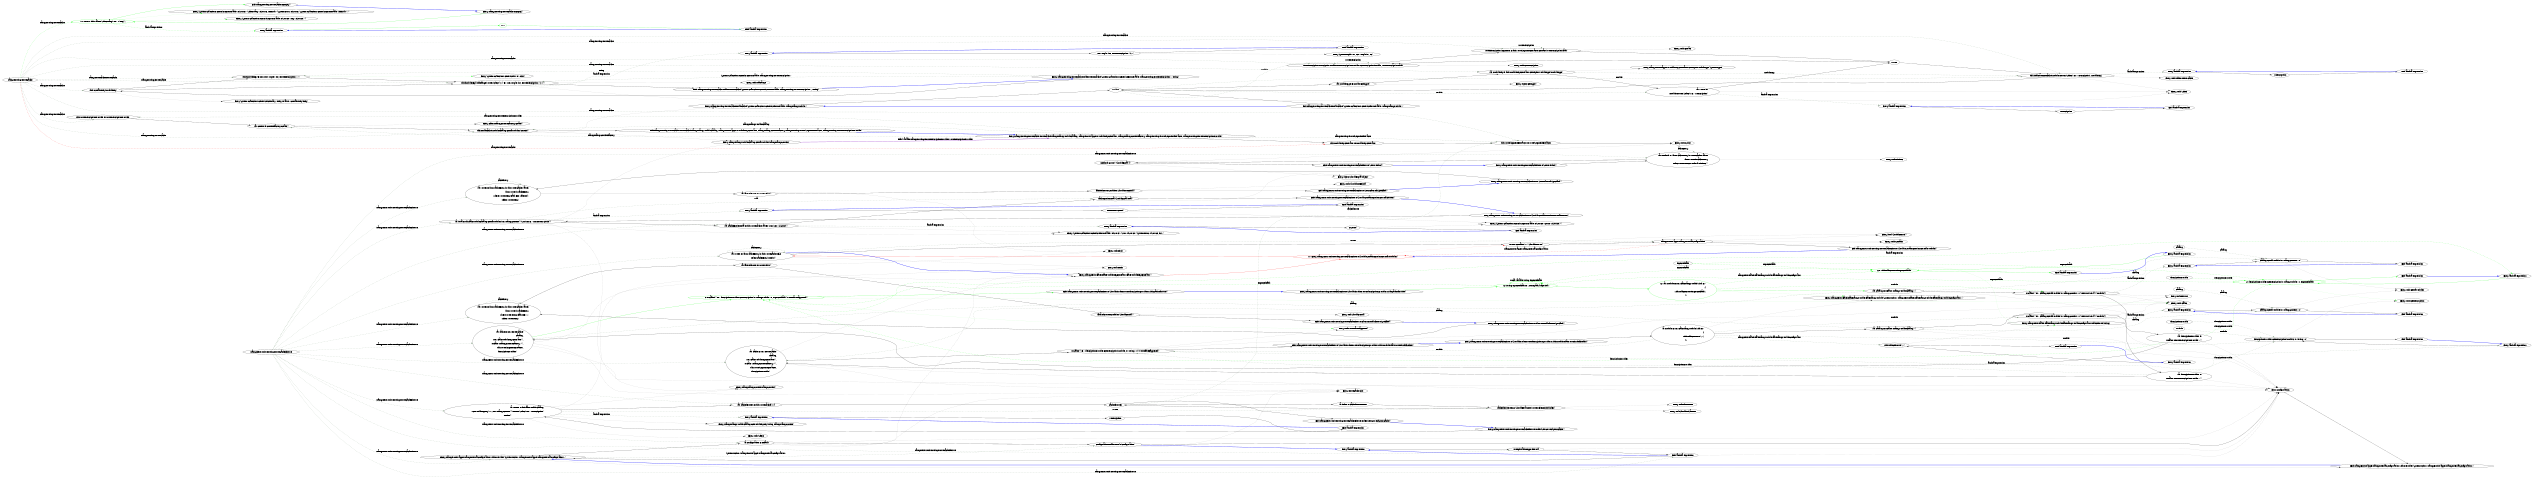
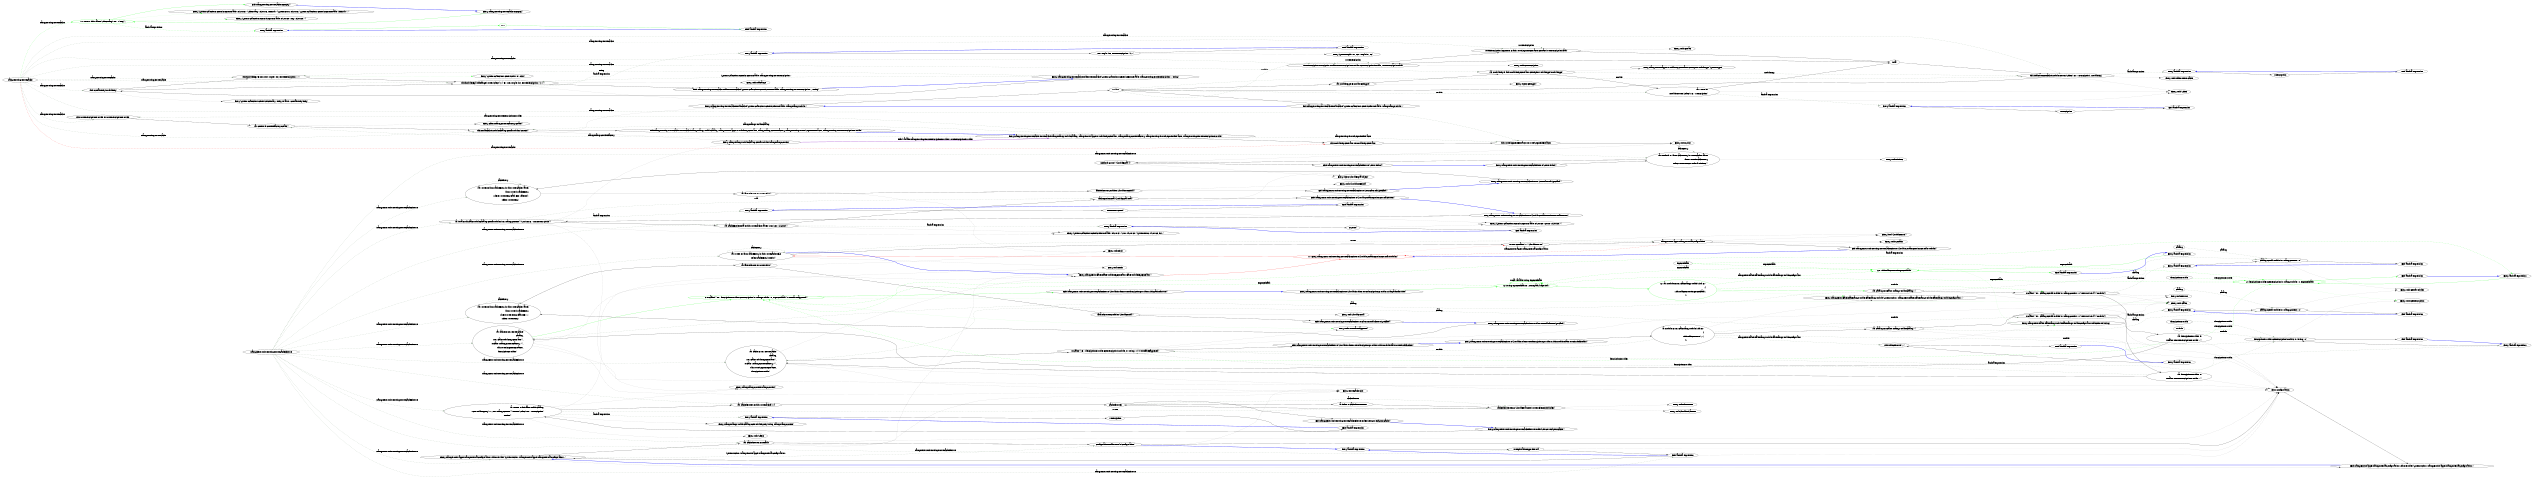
node "routes": label "routes" -> "total"
edge "Nancy.Routing.RouteCache" -> "this[moduleKey] = new List<Tuple<int, RouteDescription>>()": label "Nancy.RouteCache.RouteCache" -> "Nancy.Routing.RouteCache"
edge "cachedRoutes" -> "this.routeSegmentExtractor = routeSegmentExtractor": now "cachedRoutes" -> "cachedRoute.Item2.ShouldBeSameAs(routes.ElementAt(index))"
node "var configuration = Default": label "var configuration = Default" -> "var cachedRoutes = Default"
